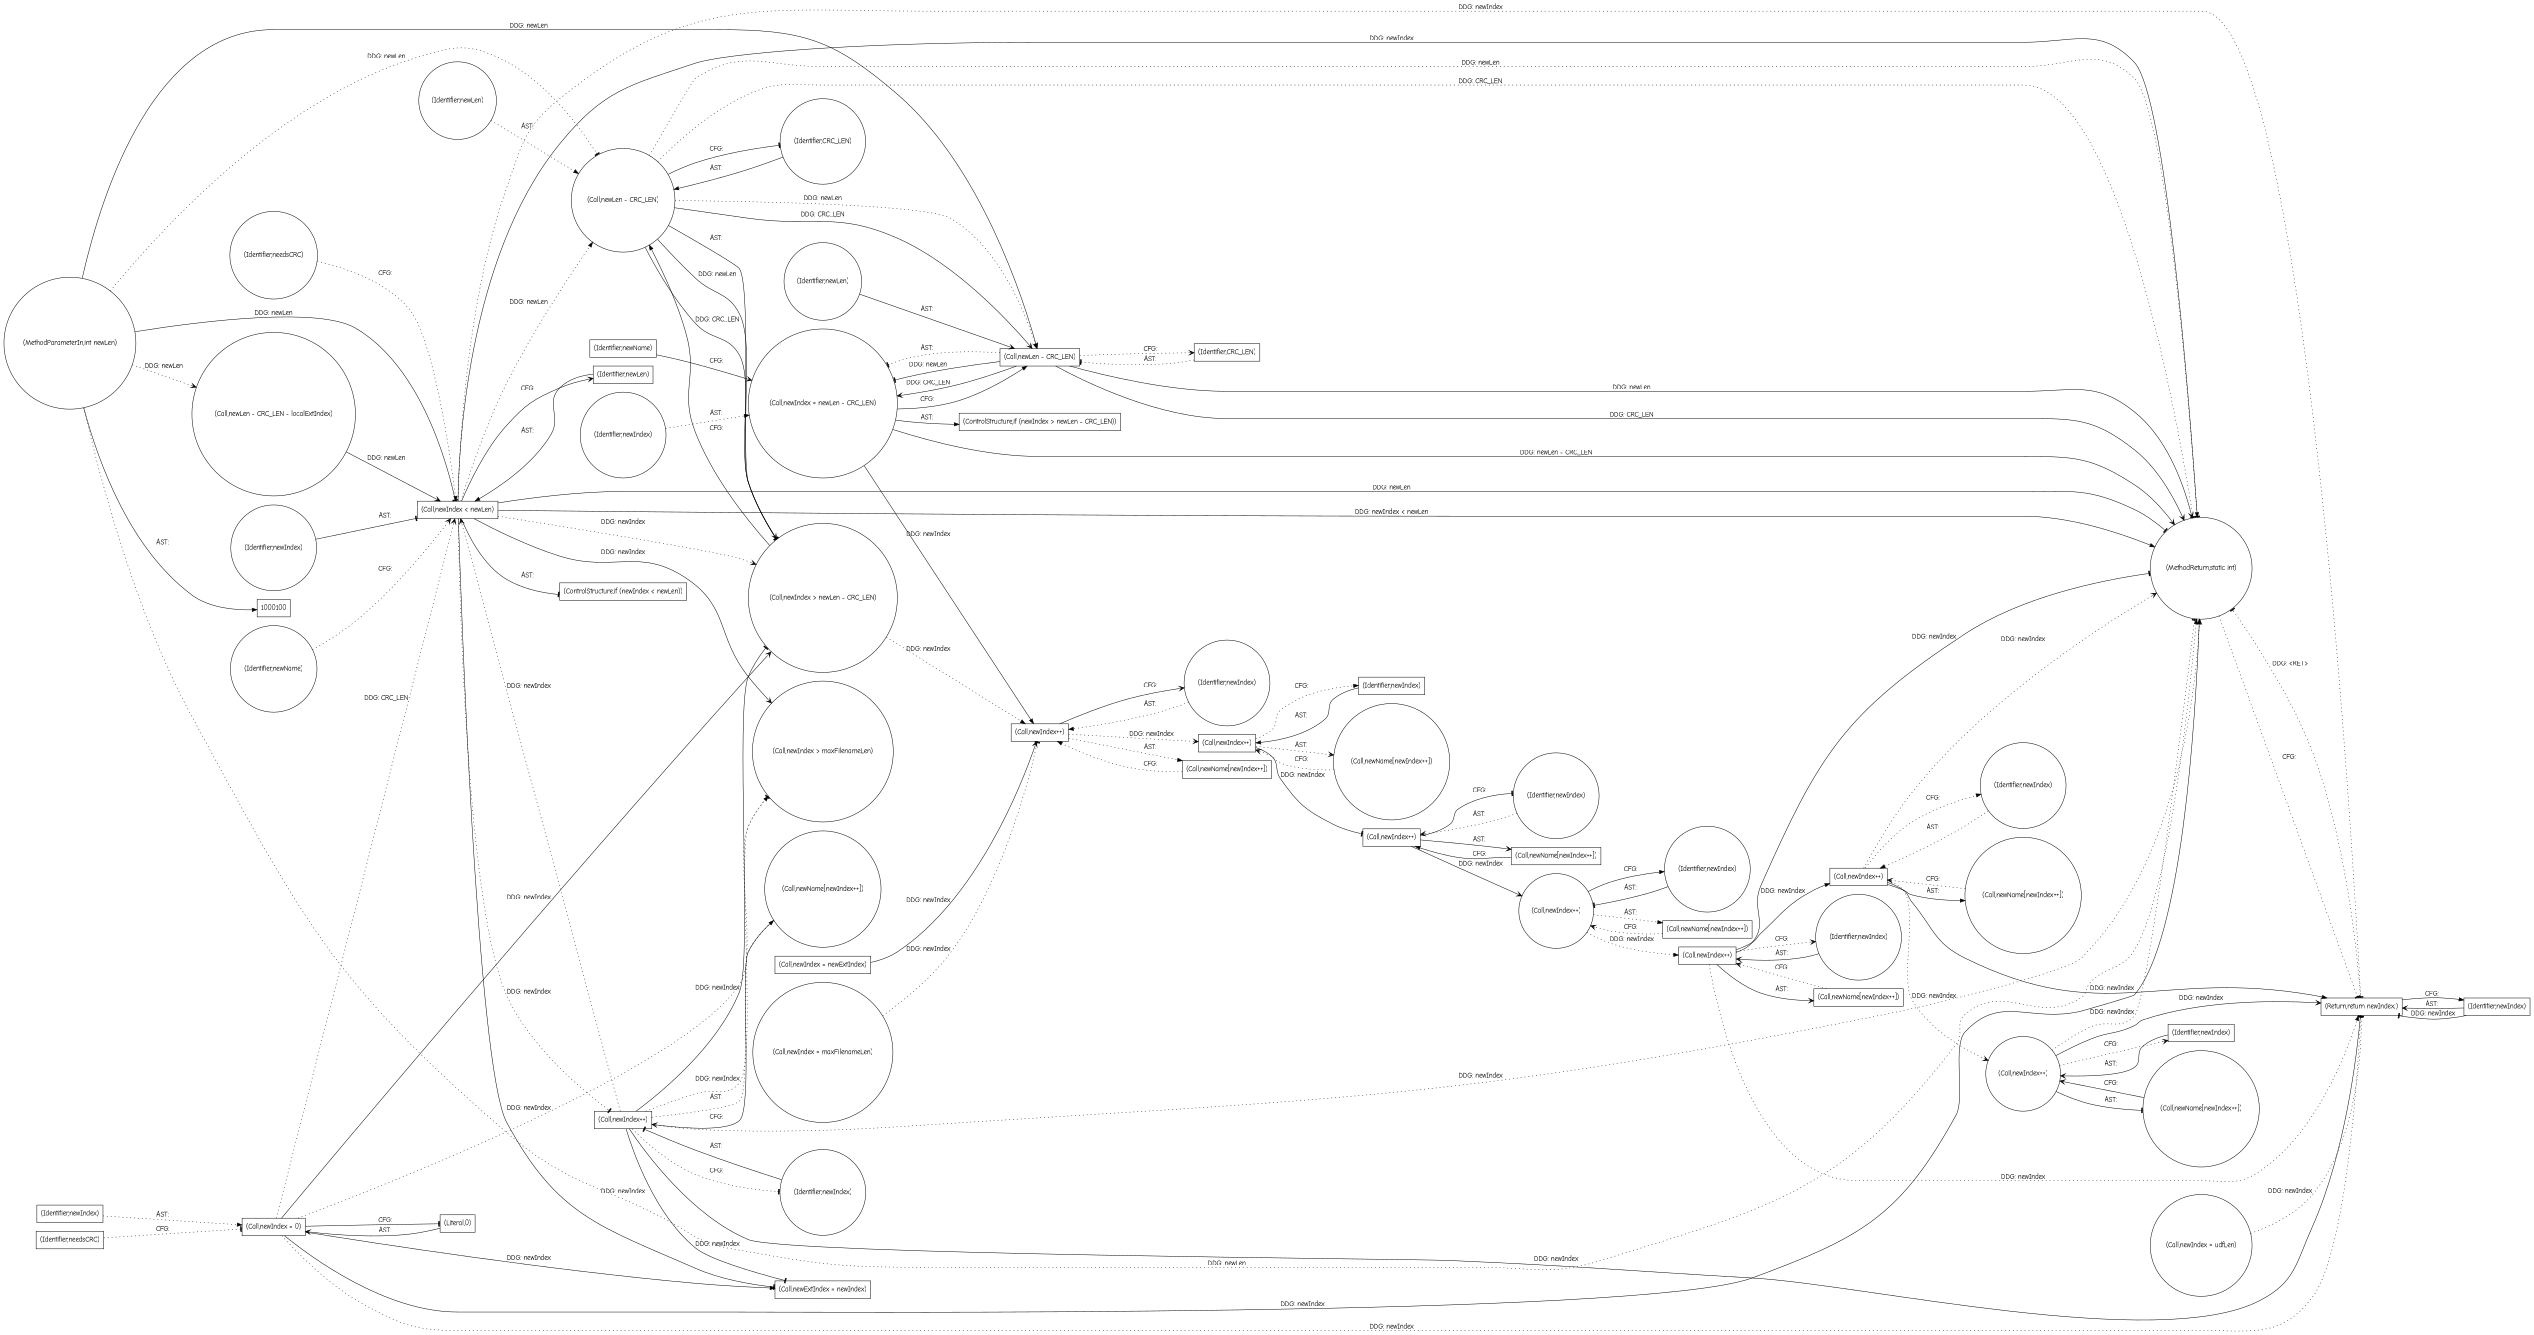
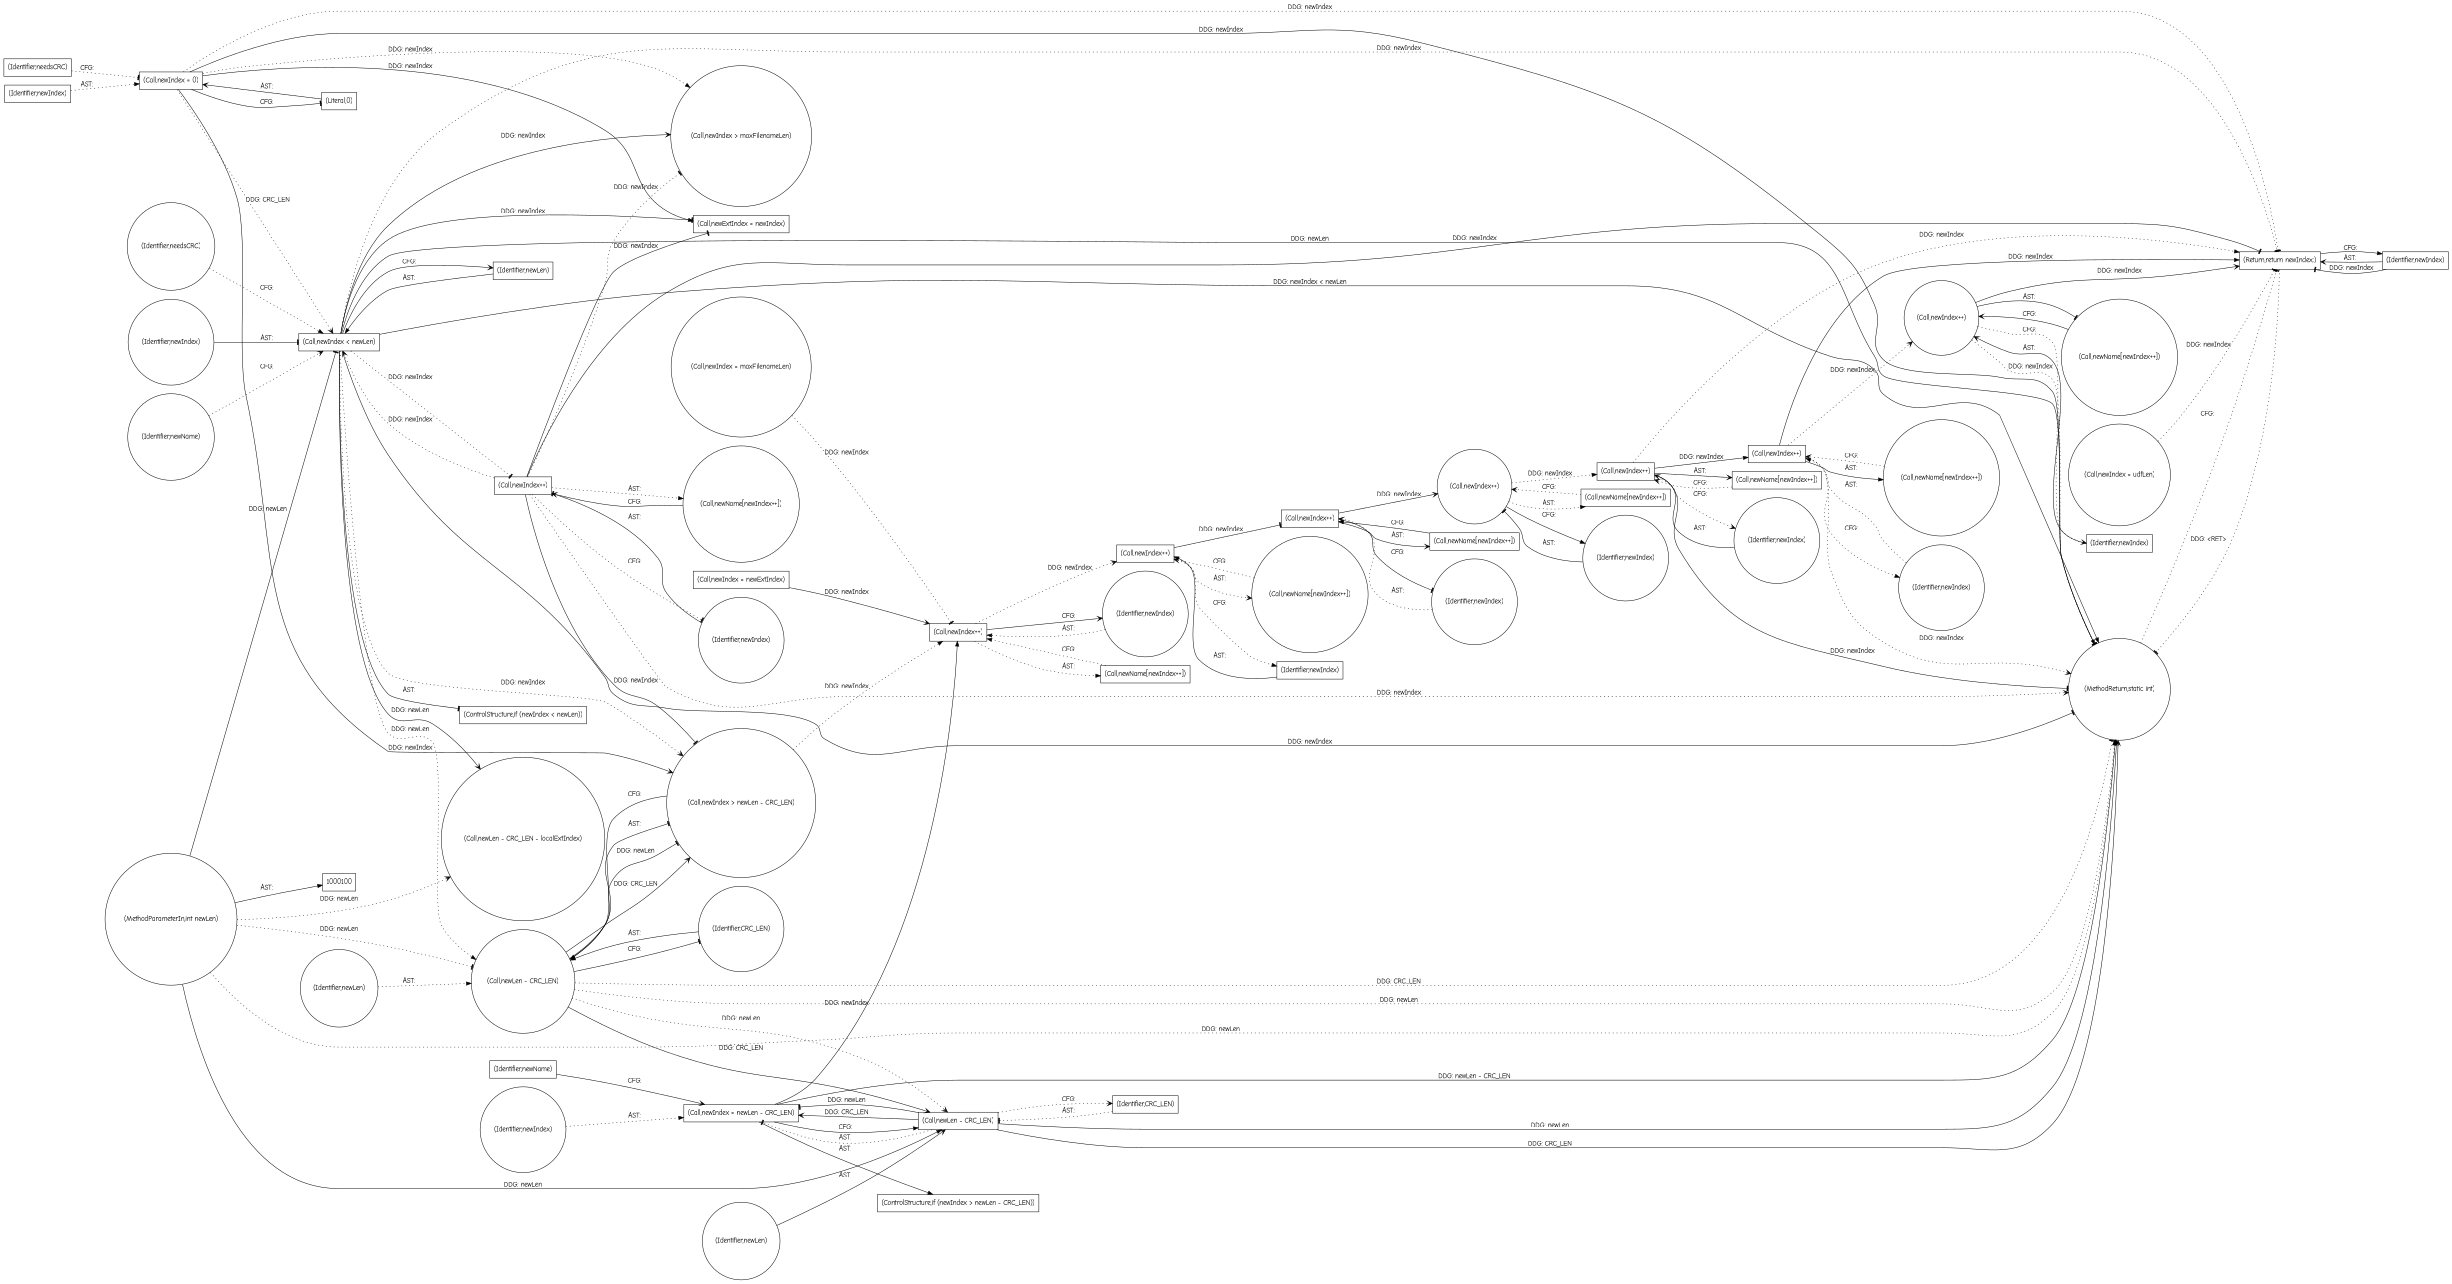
node "(Call,newIndex = newLen - CRC_LEN)": shape circle -> box
edge "(Call,newLen - CRC_LEN - localExtIndex)" -> "(Call,newIndex < newLen)": reversed
